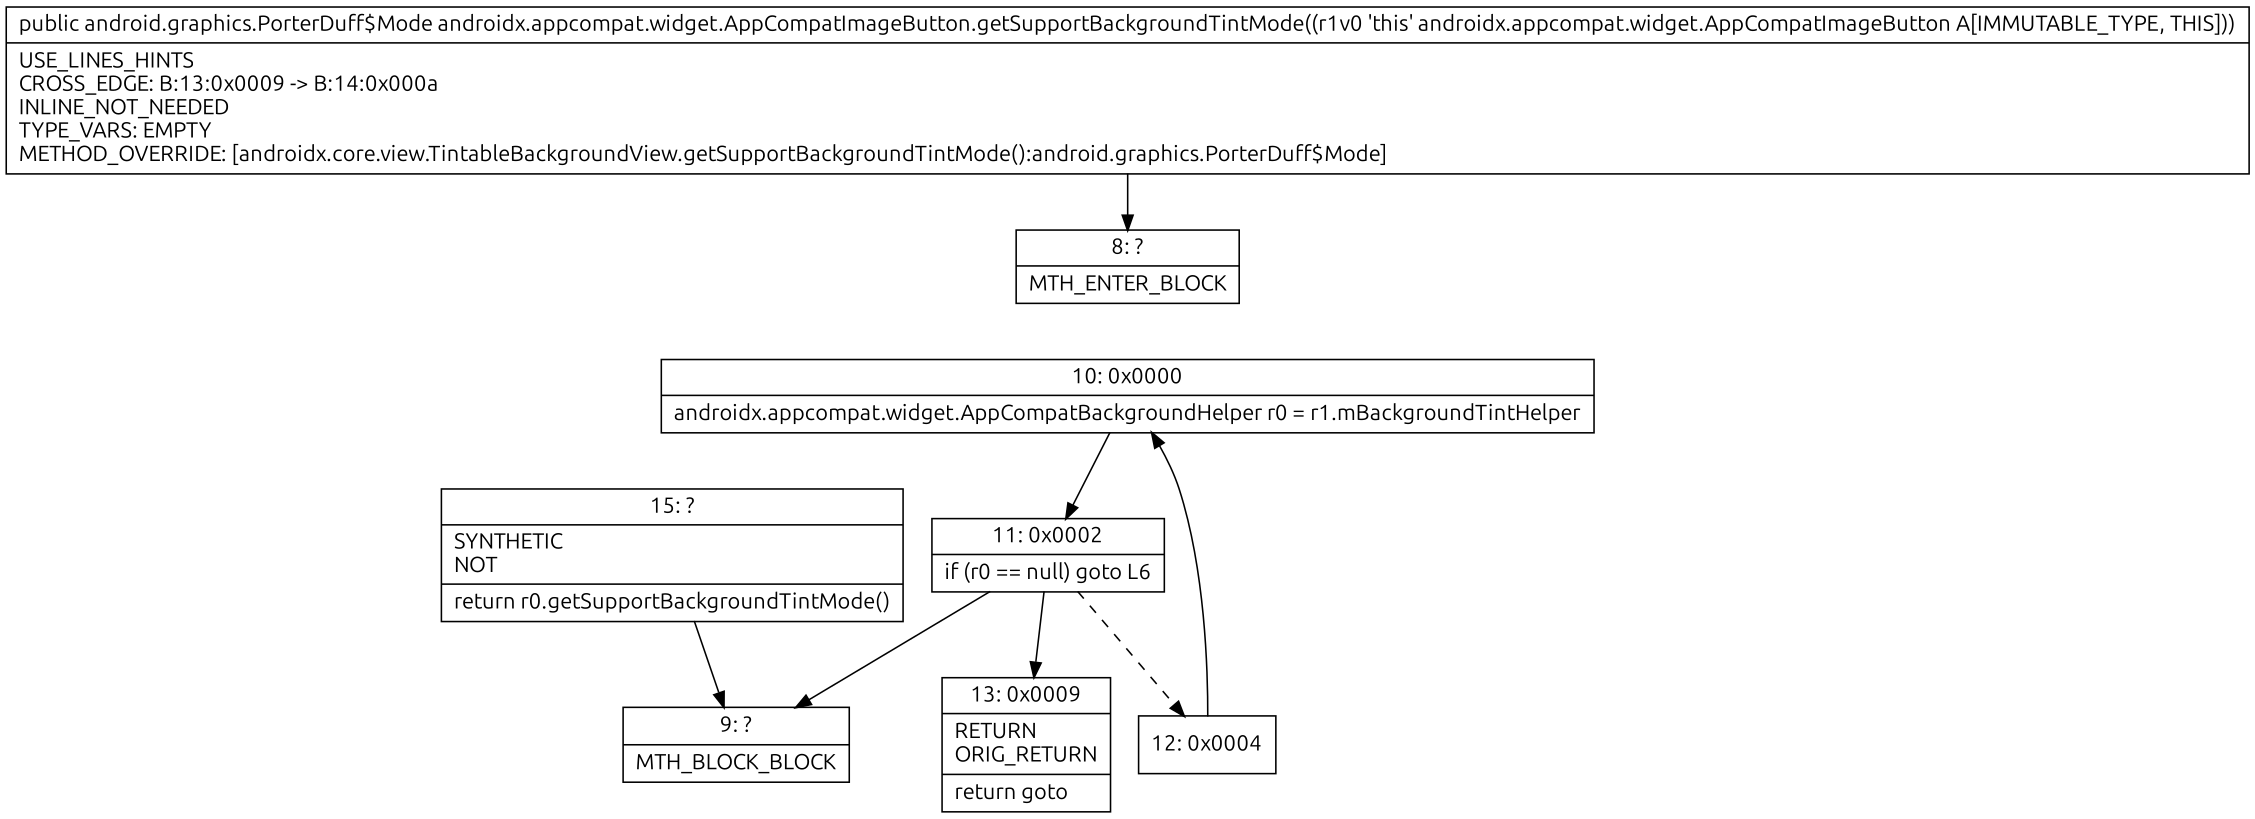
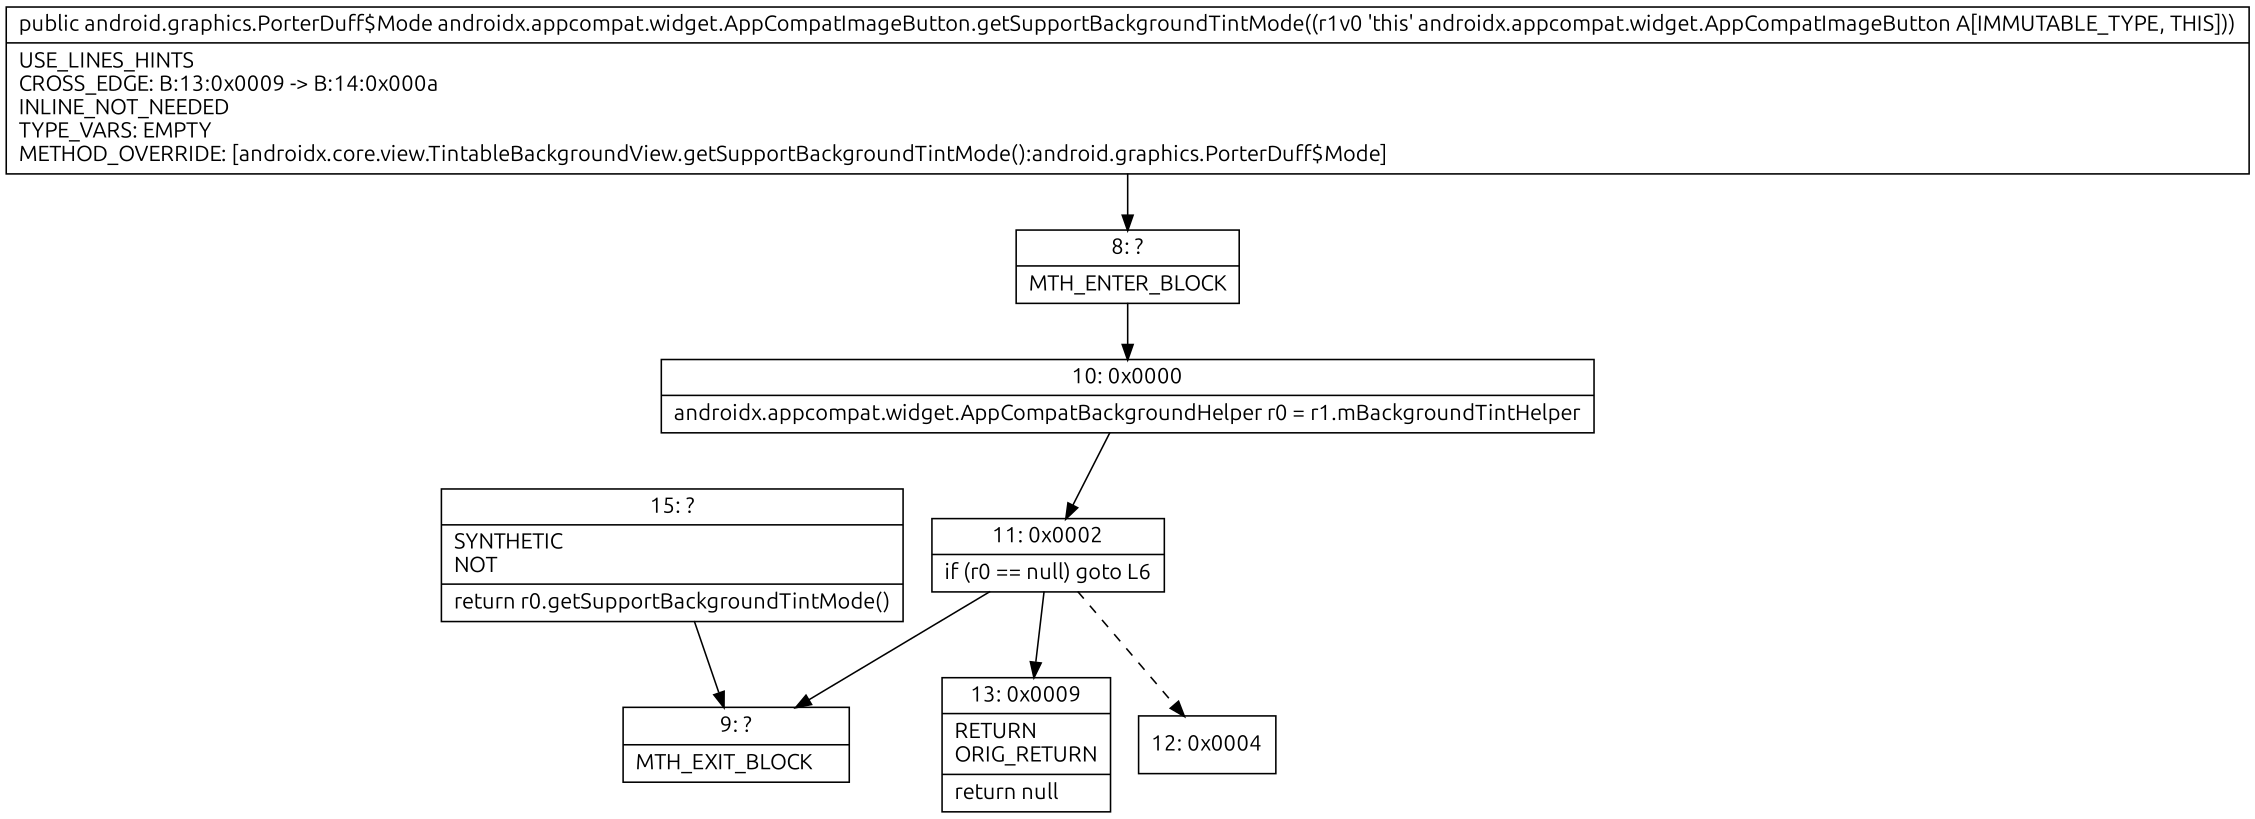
edge "12: 0x0004" -> "10: 0x0000": now "8: ?" -> "10: 0x0000"
node "9: ?": text "MTH_BLOCK_BLOCK" -> "MTH_EXIT_BLOCK"
node "13: 0x0009": text "return goto" -> "return null"
